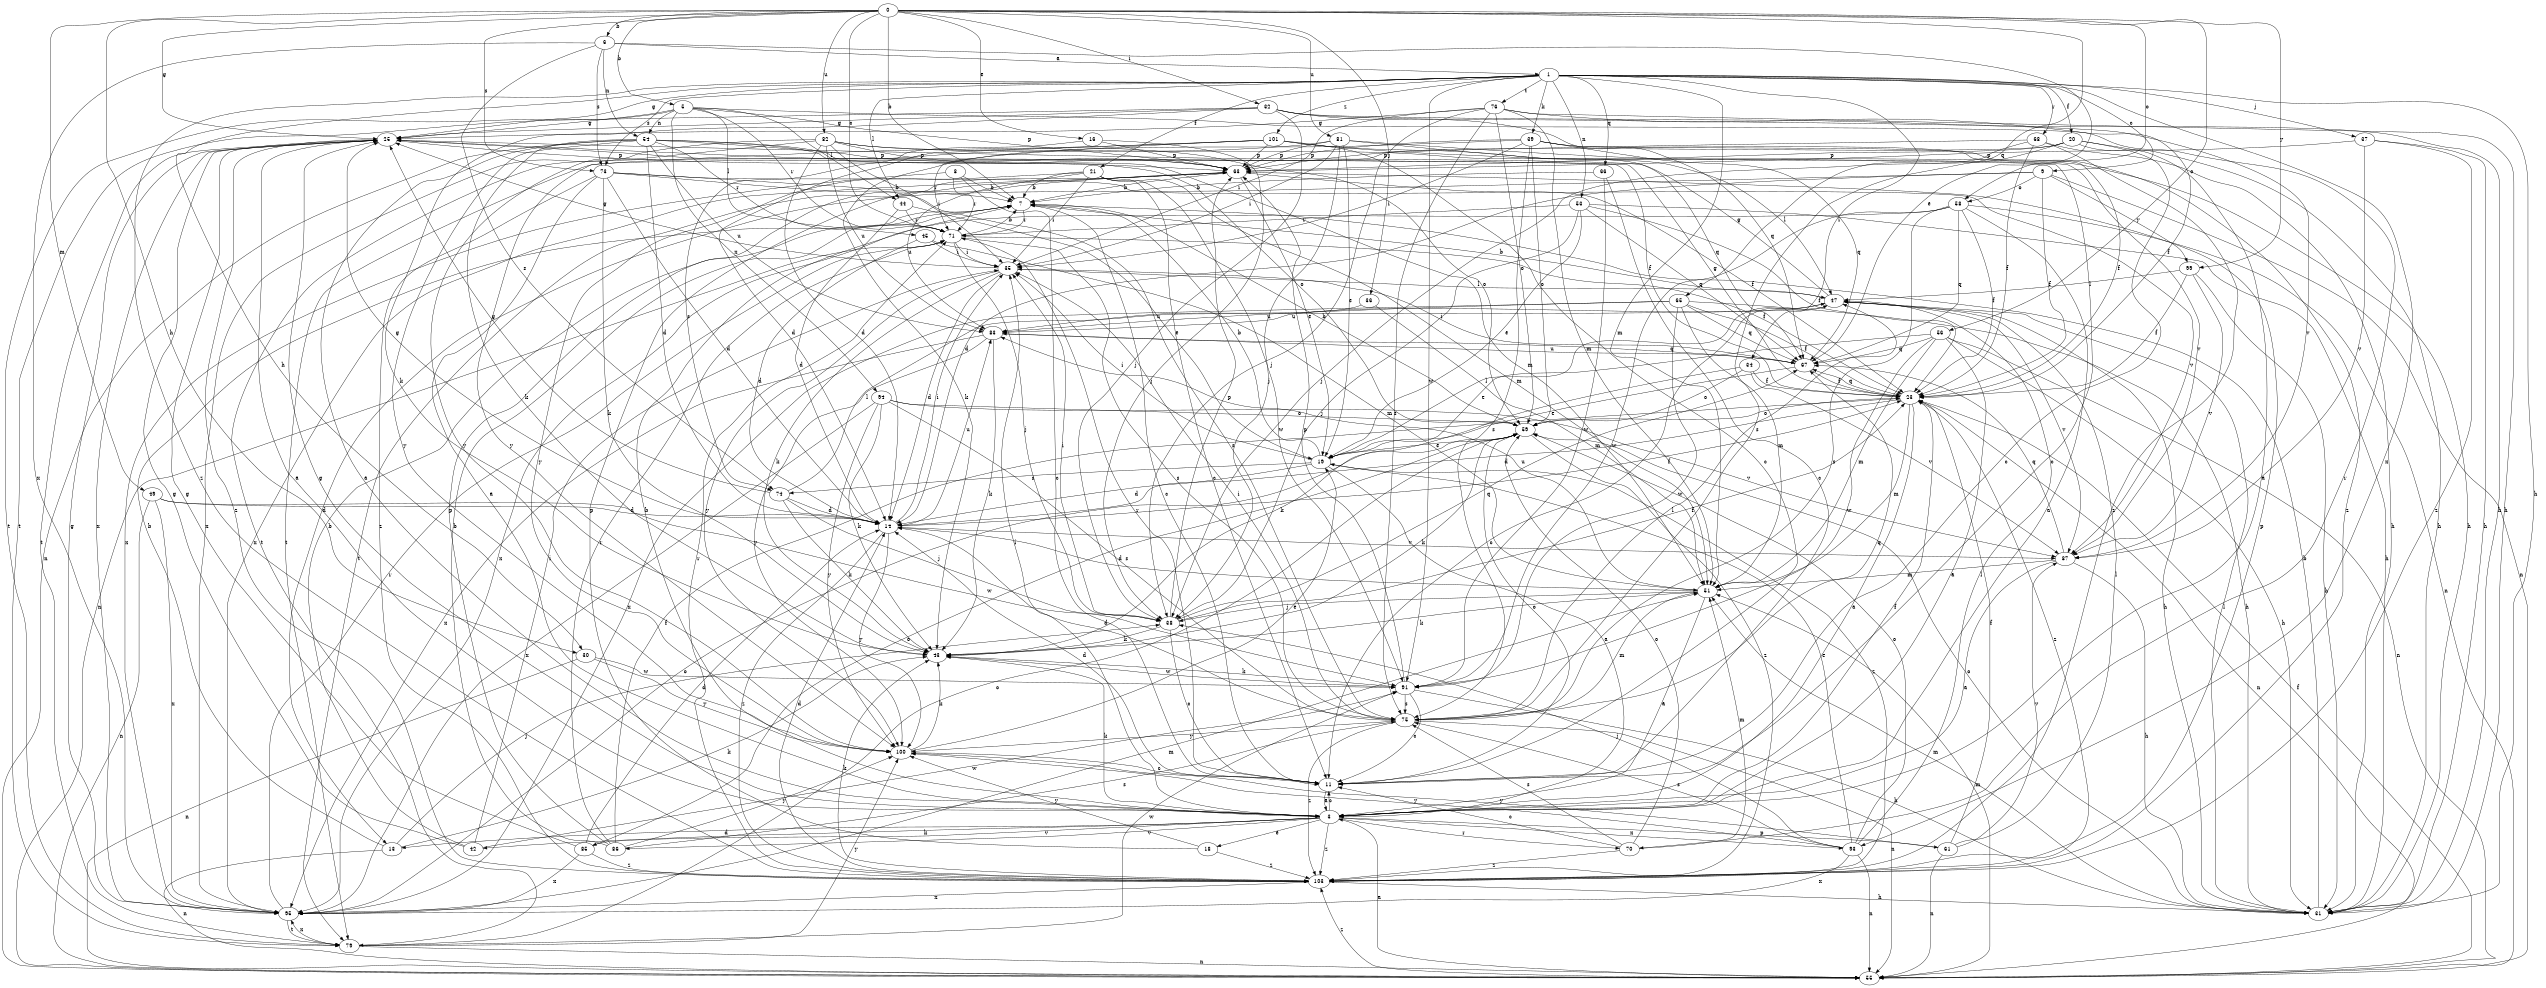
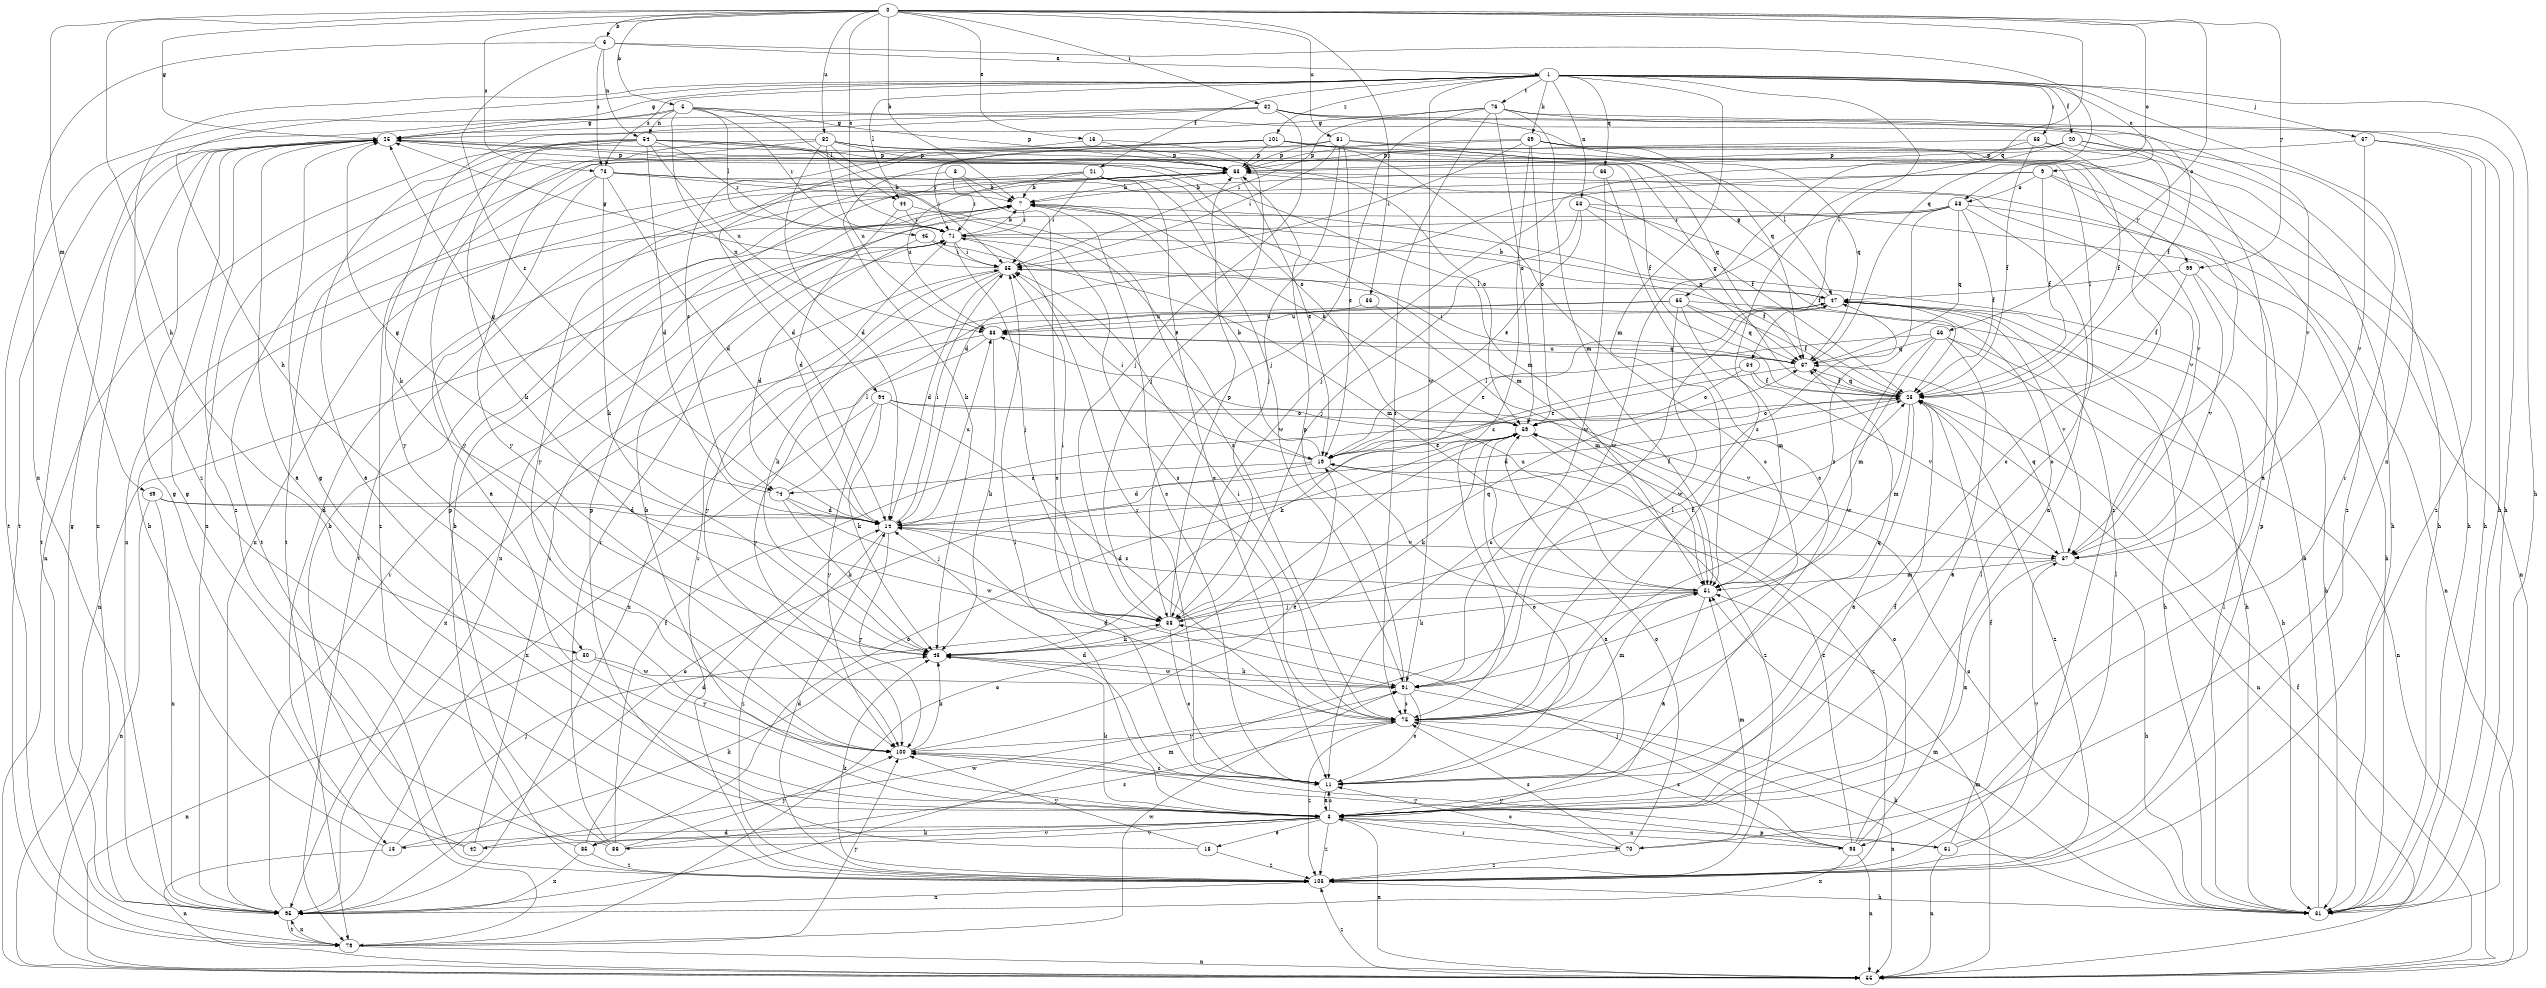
edge "6" -> "67": label "e" -> "q"
edge "53" -> "71": now "58" -> "71"
